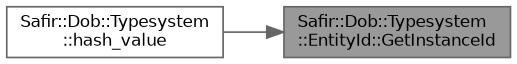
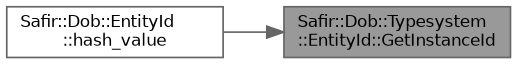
node "Safir::Dob::Typesystem ::hash_value": label "Safir::Dob::Typesystem ::hash_value" -> "Safir::Dob::EntityId ::hash_value"
